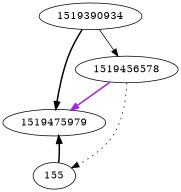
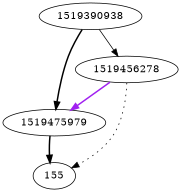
node "1519390934": label "1519390934" -> "1519390938"
node "1519456578": label "1519456578" -> "1519456278"
edge "155" -> "1519475979": reversed
